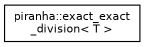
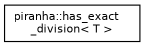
node "piranha::exact_exact _division< T >": label "piranha::exact_exact _division< T >" -> "piranha::has_exact _division< T >"
